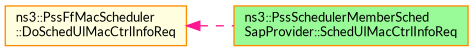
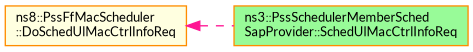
node "ns3::PssFfMacScheduler ::DoSchedUlMacCtrlInfoReq": label "ns3::PssFfMacScheduler ::DoSchedUlMacCtrlInfoReq" -> "ns8::PssFfMacScheduler ::DoSchedUlMacCtrlInfoReq"
